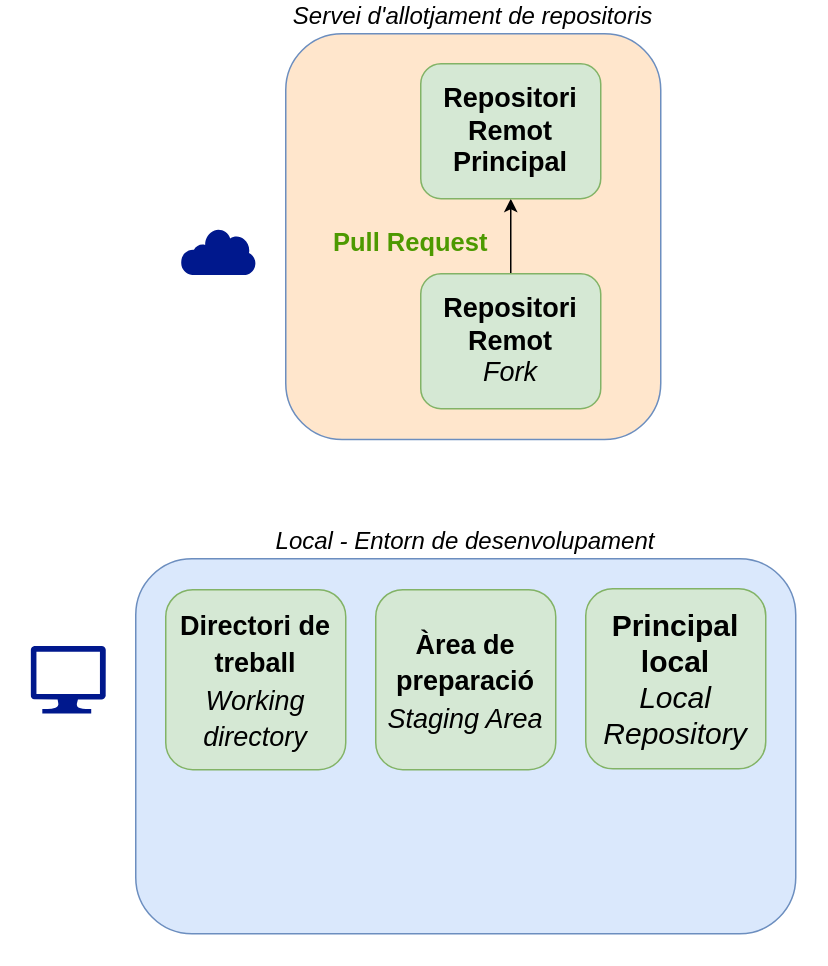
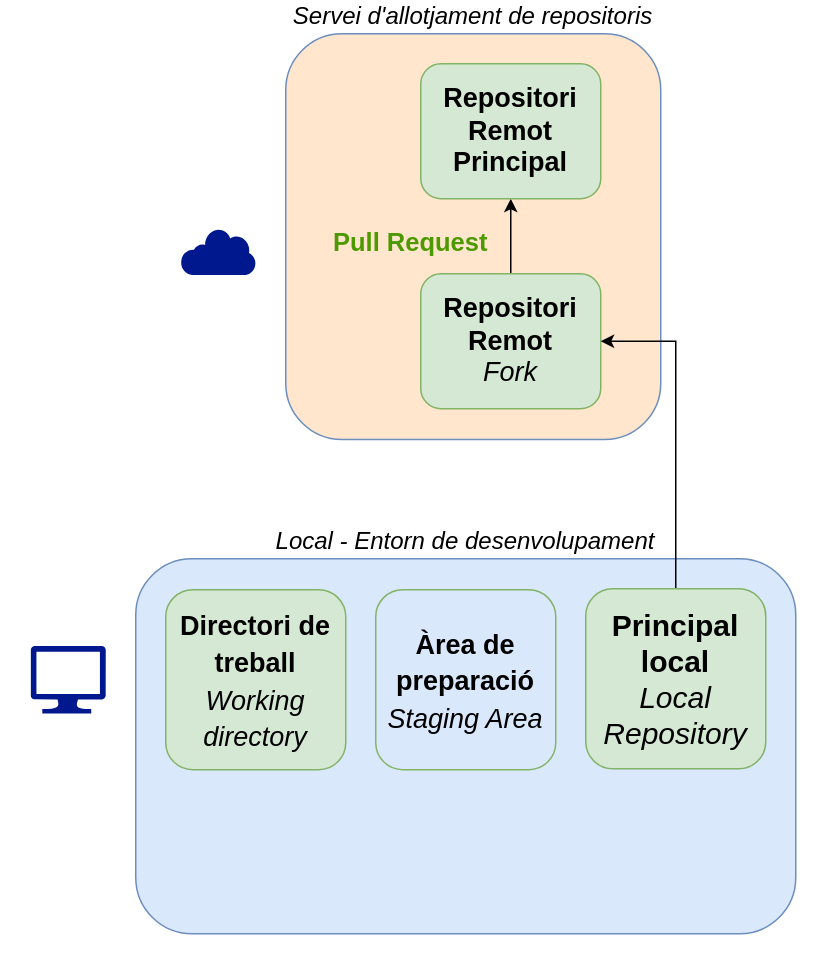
edge "Principal local Local Repository" -> "Repositori Remot Fork": added
node "Àrea de preparacióStaging Area": fillcolor #d5e8d4 -> #dae8fc
